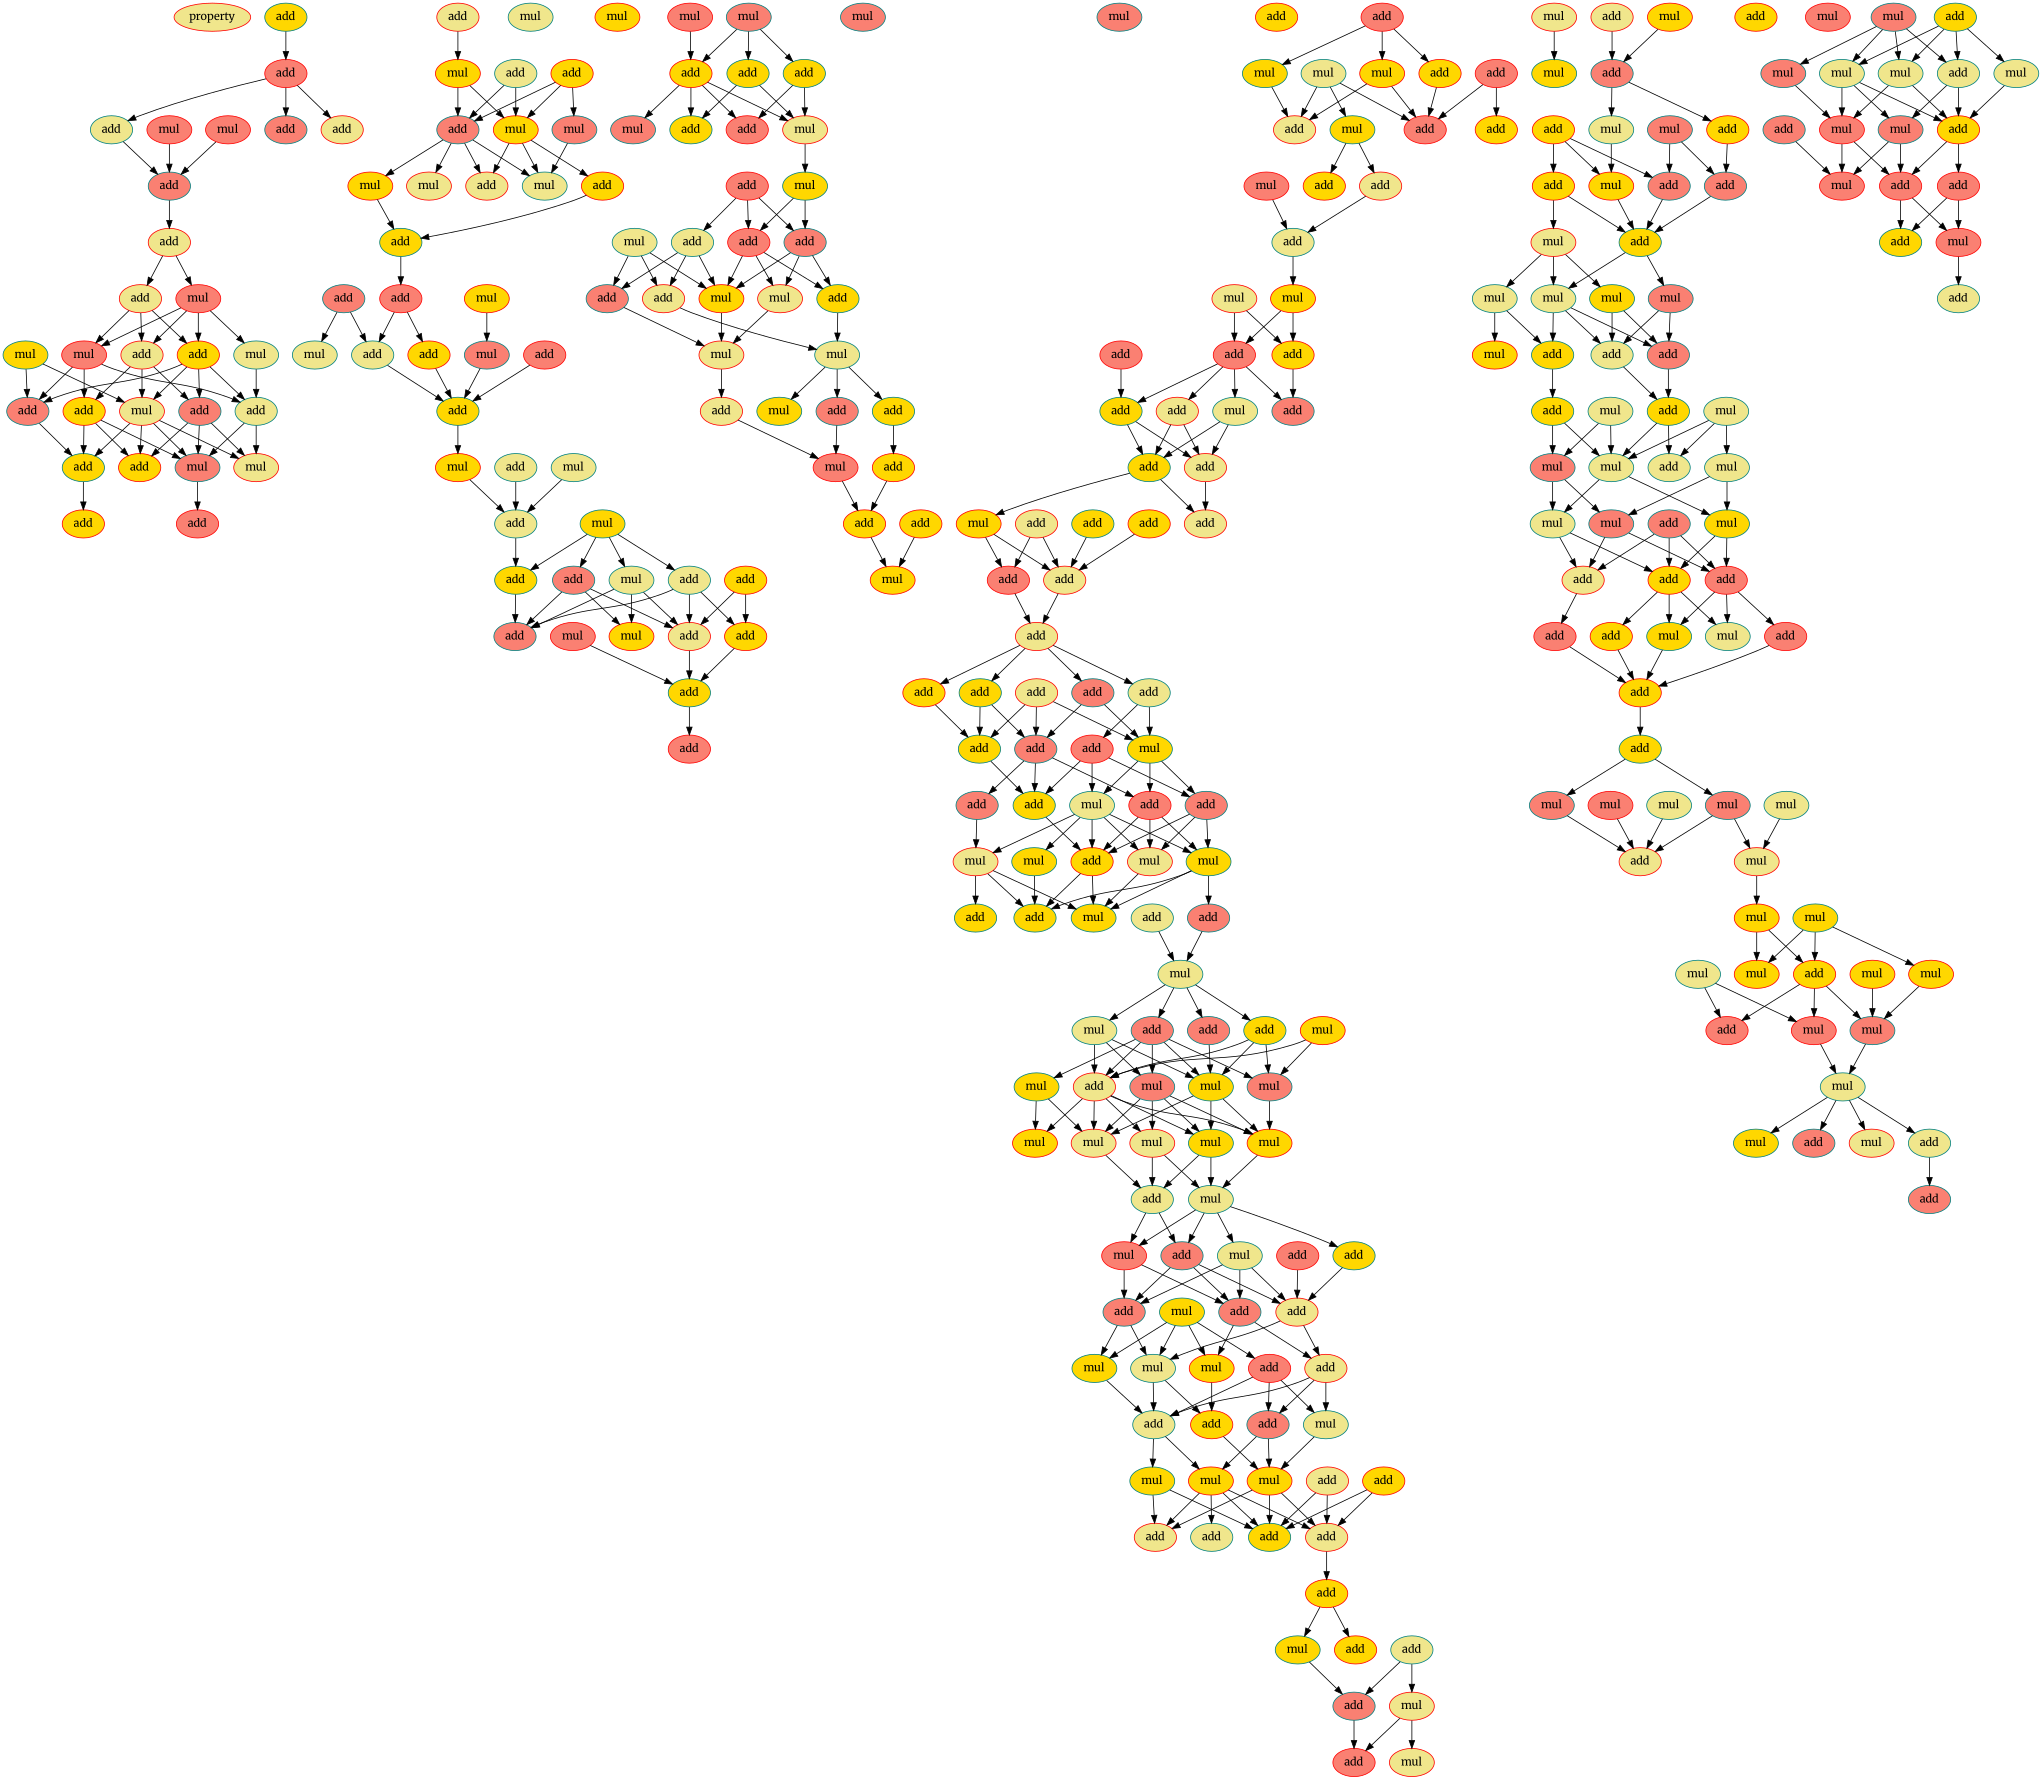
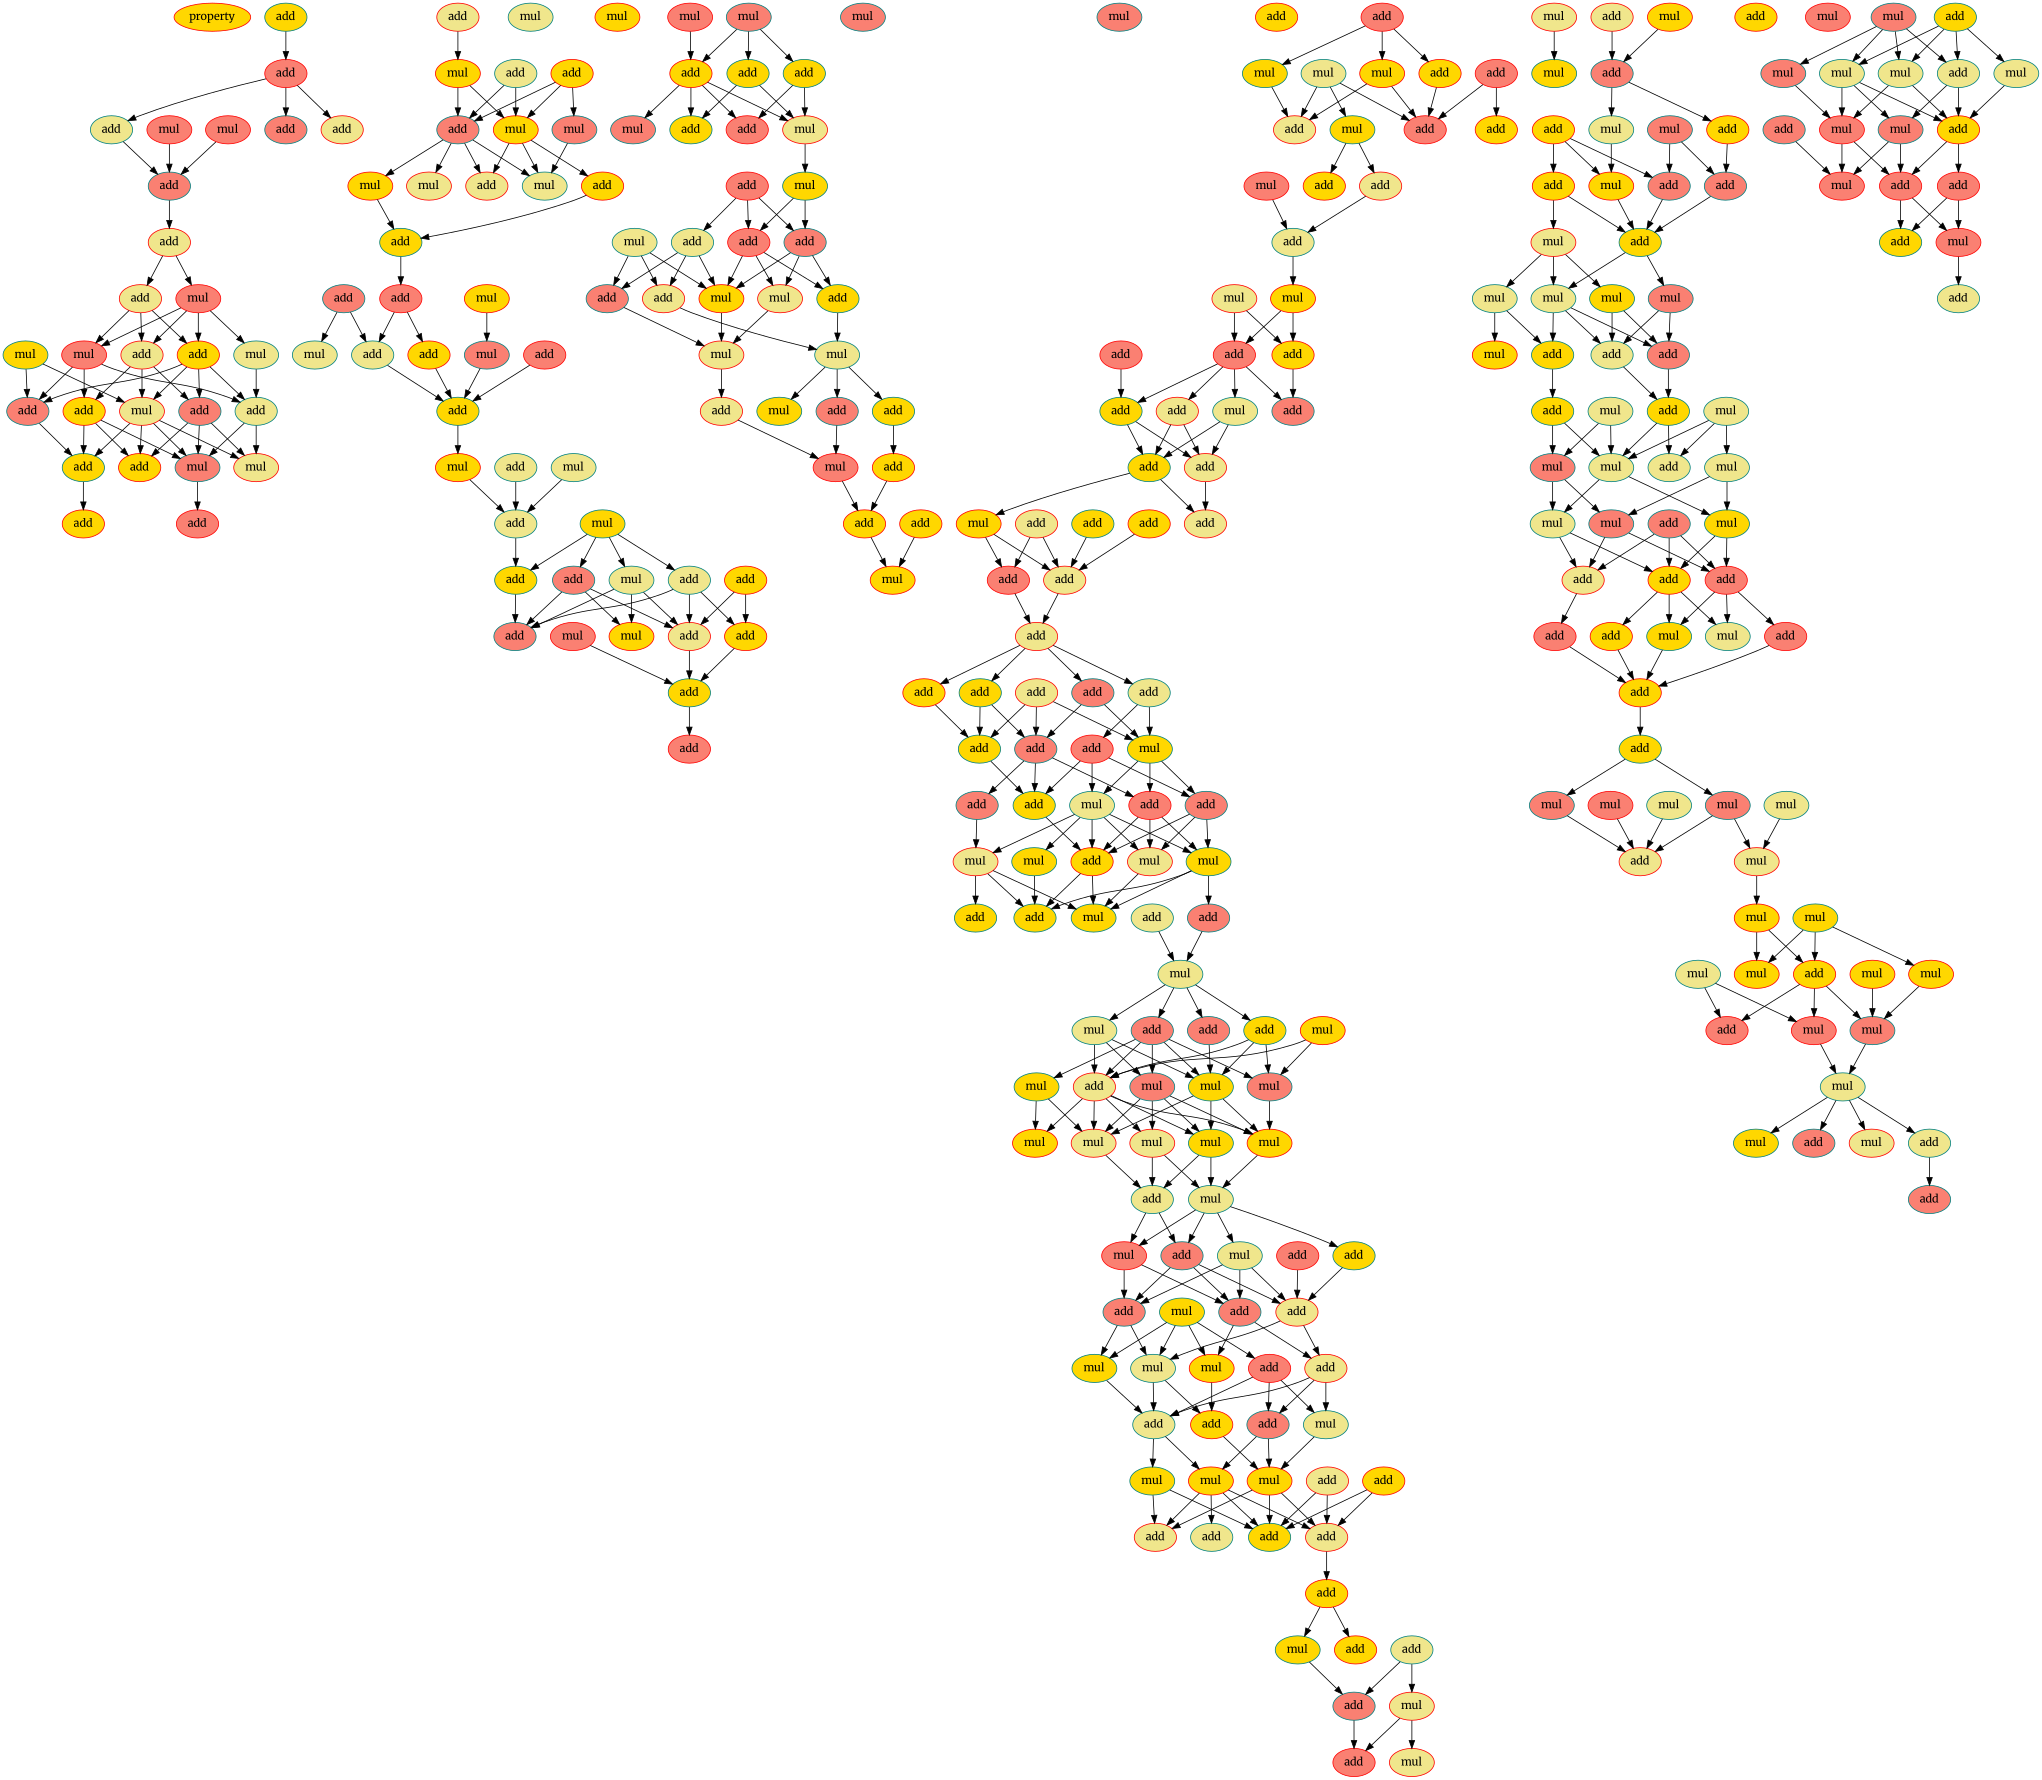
node "property": fillcolor khaki -> gold
